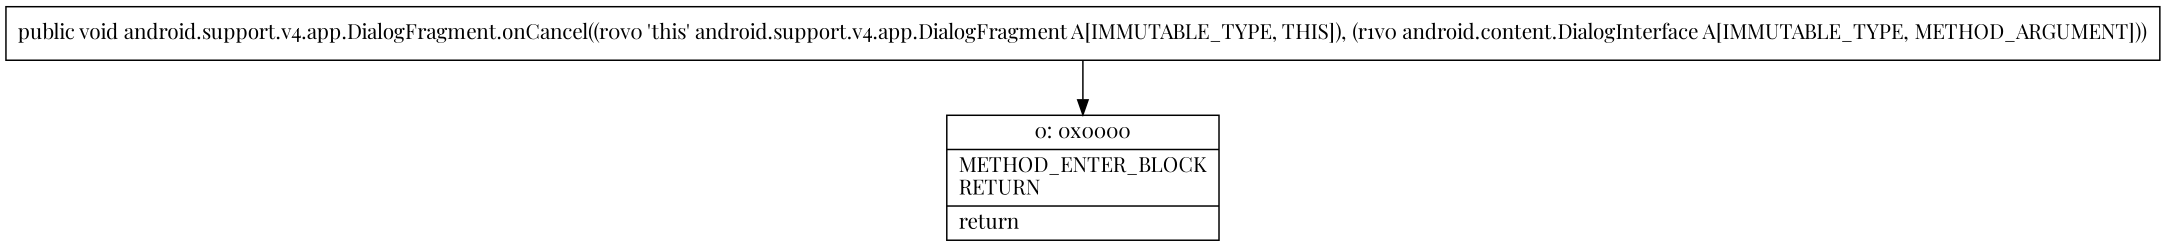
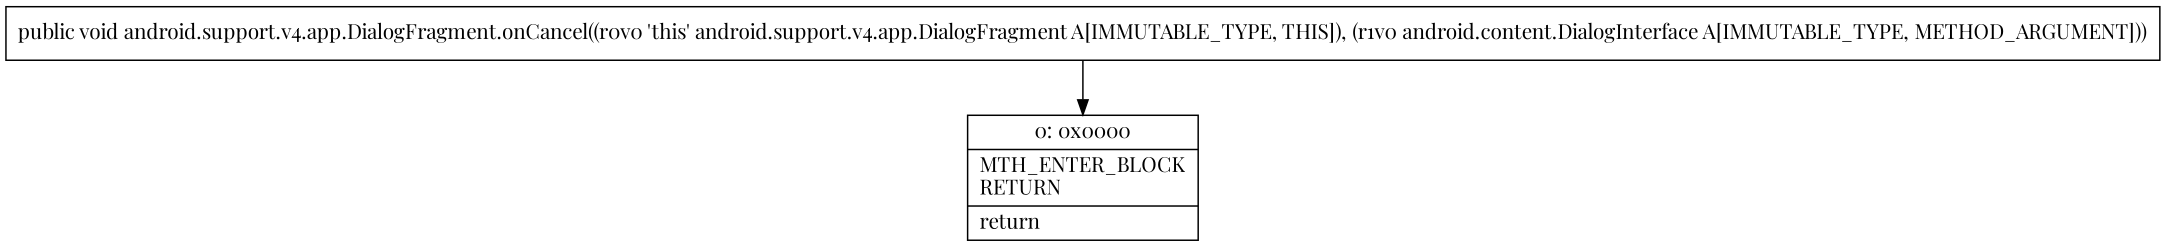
node "0: 0x0000": text "METHOD_ENTER_BLOCK" -> "MTH_ENTER_BLOCK"
